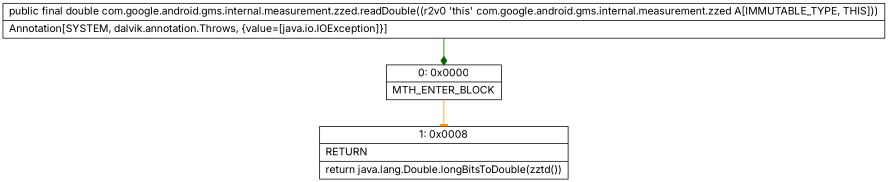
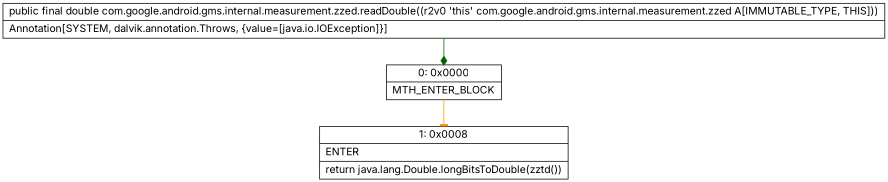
node "1: 0x0008": text "RETURN" -> "ENTER"
